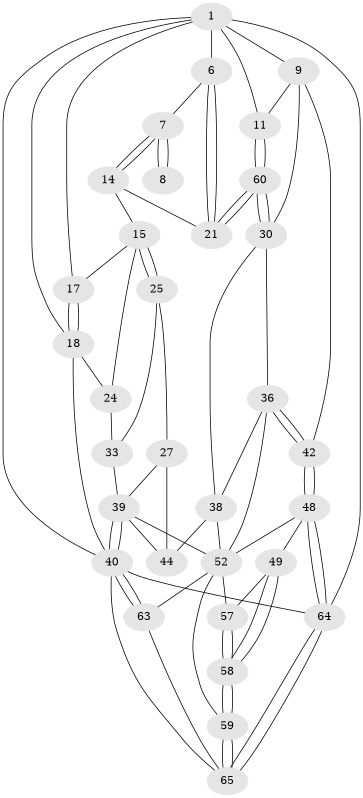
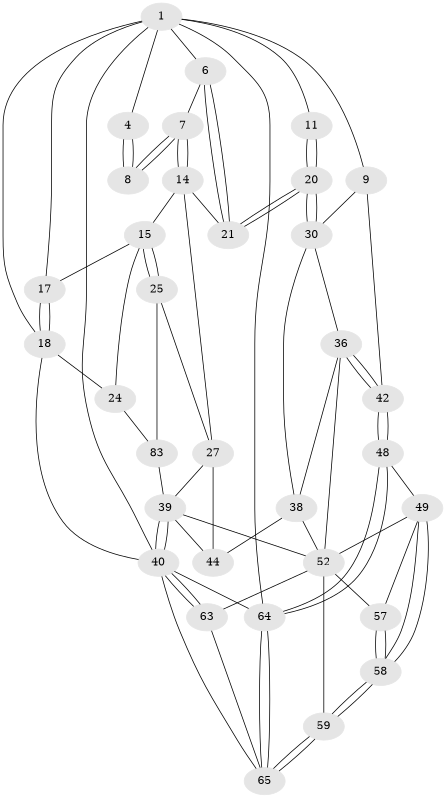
edge "9" -- "11": removed
node "4": added
node "60": label "60" -> "20"
edge "14" -- "27": added
node "33": label "33" -> "83"
edge "48" -- "52": now "49" -- "52"
